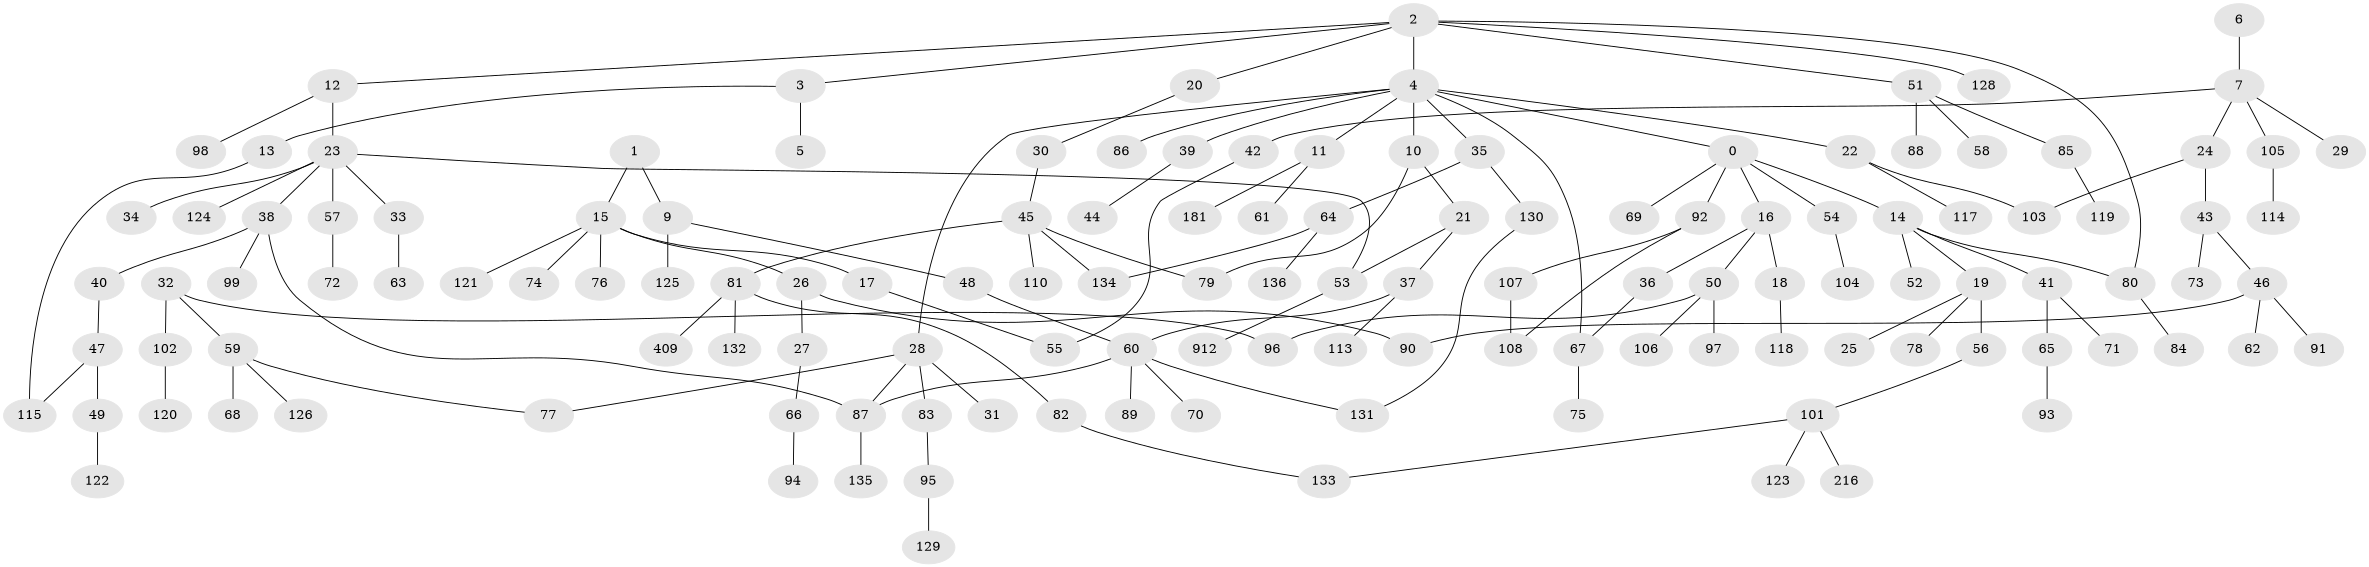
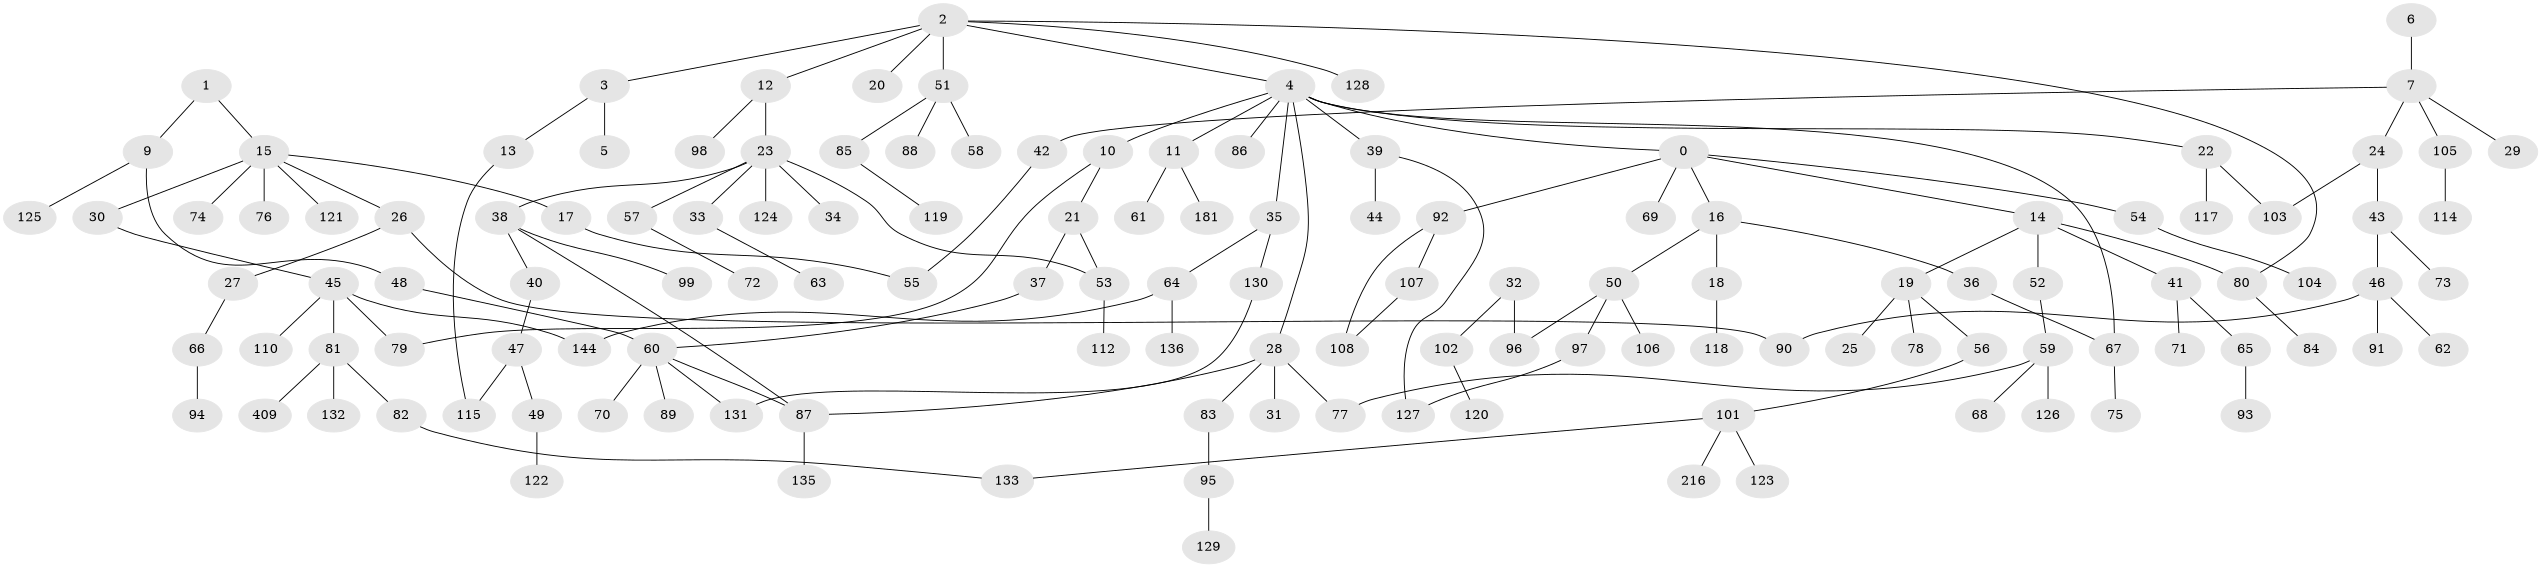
edge "20" -- "30": now "15" -- "30"
node "134": label "134" -> "144"
edge "32" -- "59": now "52" -- "59"
node "912": label "912" -> "112"
node "113": removed
node "127": added
